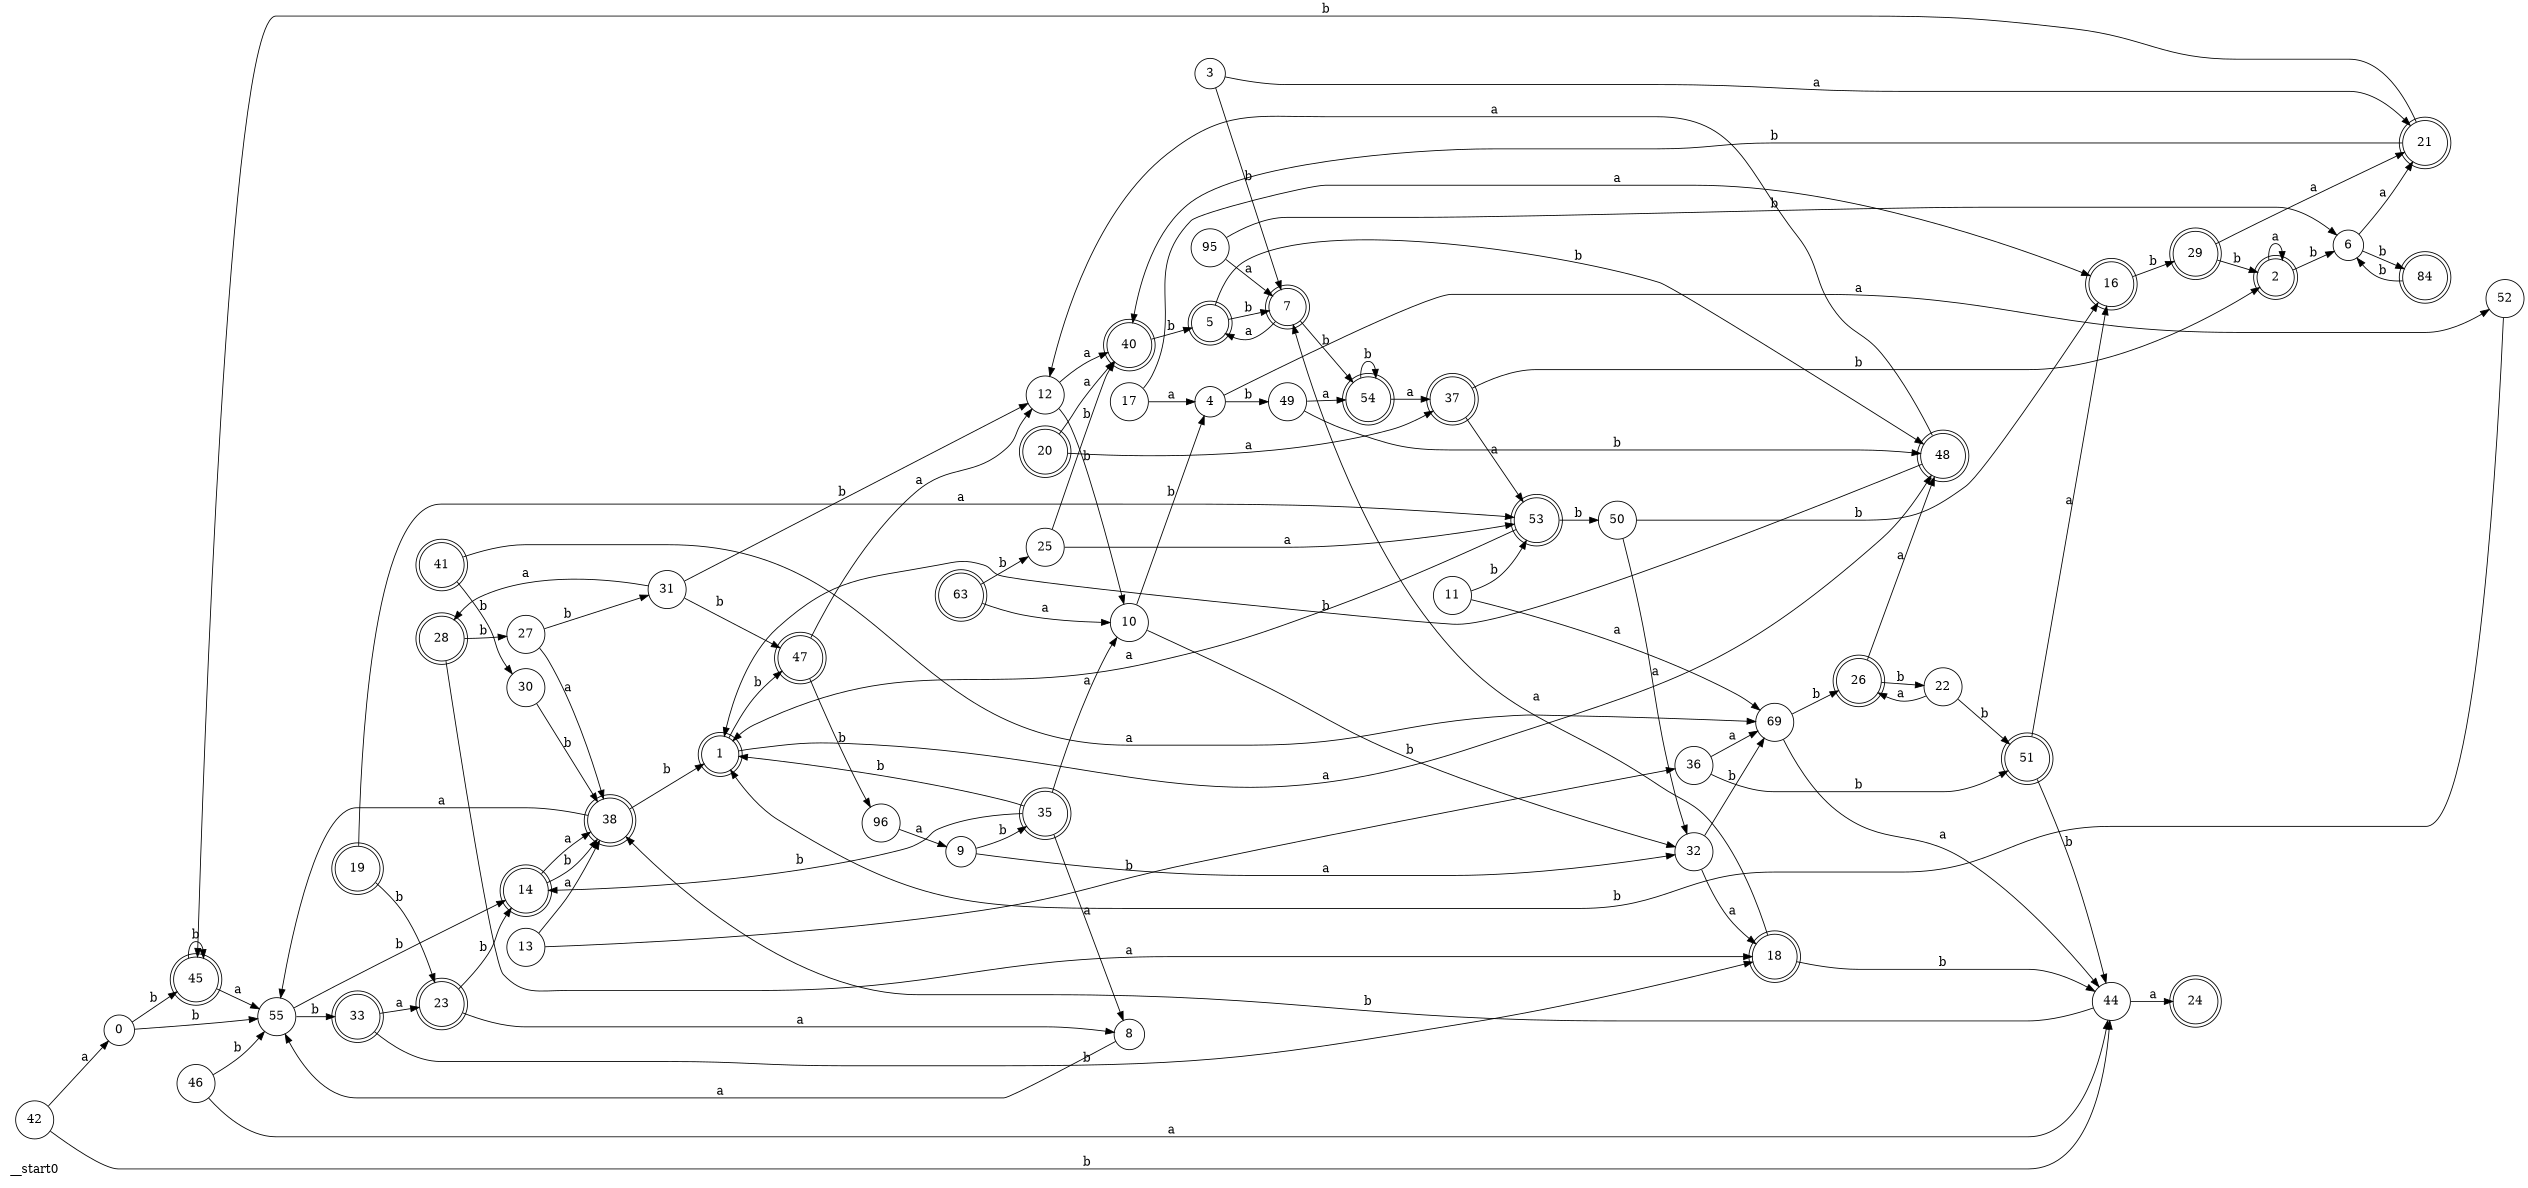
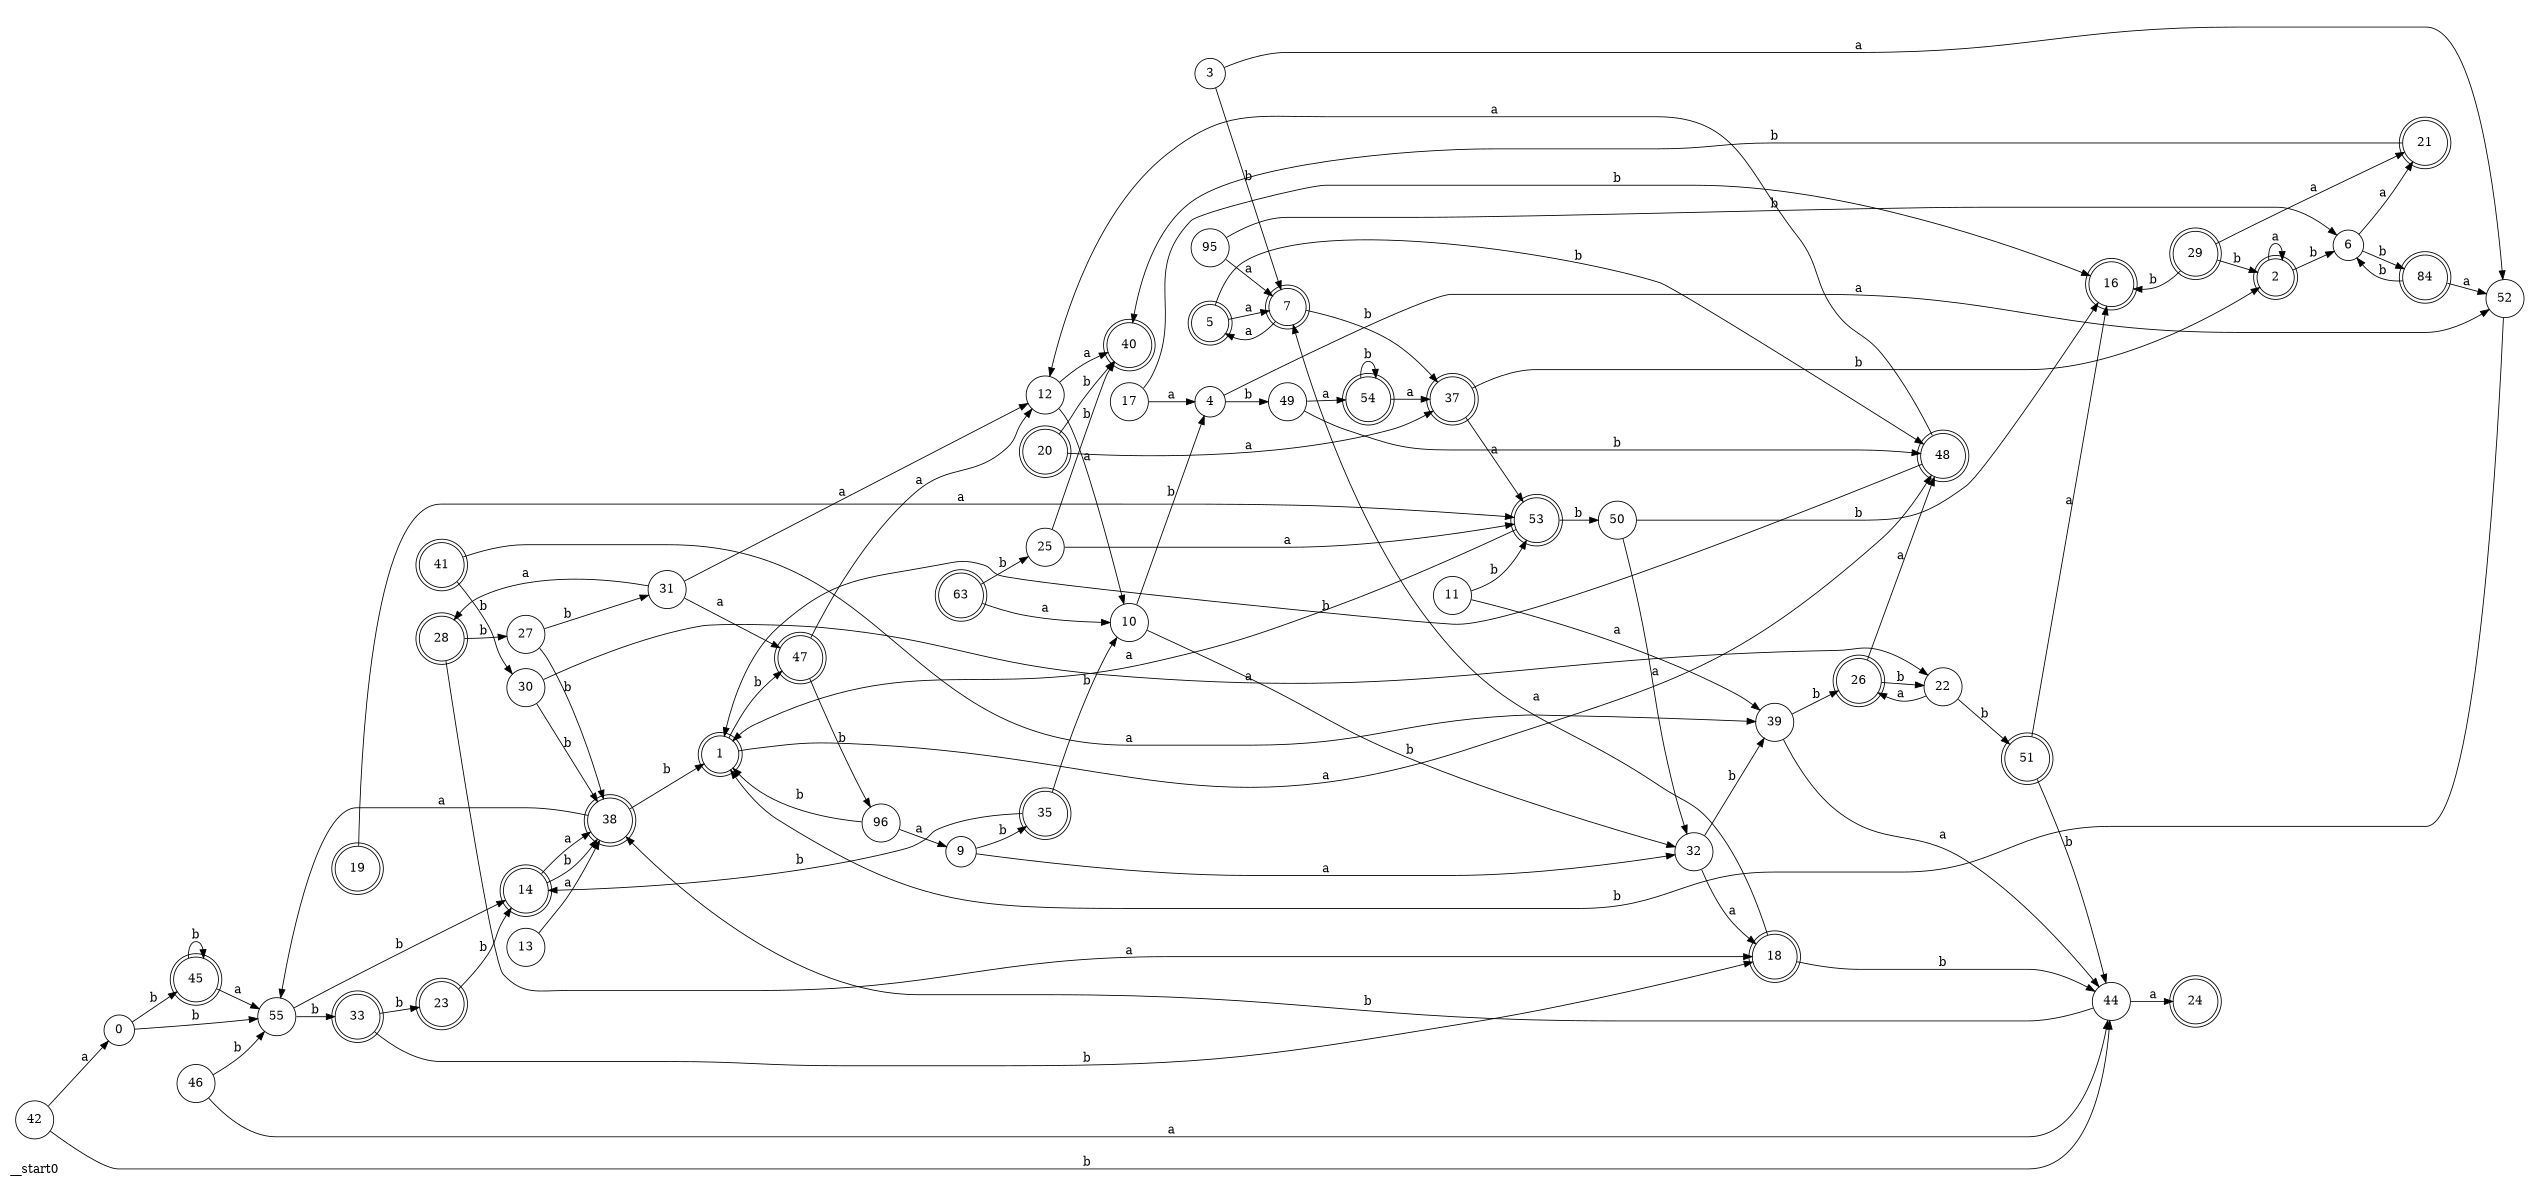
edge "21" -> "45": removed, label "b"
edge "3" -> "21": now "3" -> "52"
edge "17" -> "16": label "a" -> "b"
edge "16" -> "29": reversed
edge "84" -> "52": added, label "a"
edge "5" -> "7": label "b" -> "a"
edge "40" -> "5": removed, label "b"
edge "7" -> "54": now "7" -> "37"
edge "20" -> "40": label "a" -> "b"
edge "12" -> "10": label "b" -> "a"
edge "31" -> "12": label "b" -> "a"
edge "31" -> "47": label "b" -> "a"
edge "35" -> "10": label "a" -> "b"
edge "30" -> "22": added, label "a"
edge "27" -> "38": label "a" -> "b"
node "69": label "69" -> "39"
node "36": removed
edge "35" -> "1": now "96" -> "1"
edge "19" -> "23": removed, label "b"
edge "33" -> "23": label "a" -> "b"
node "8": removed
